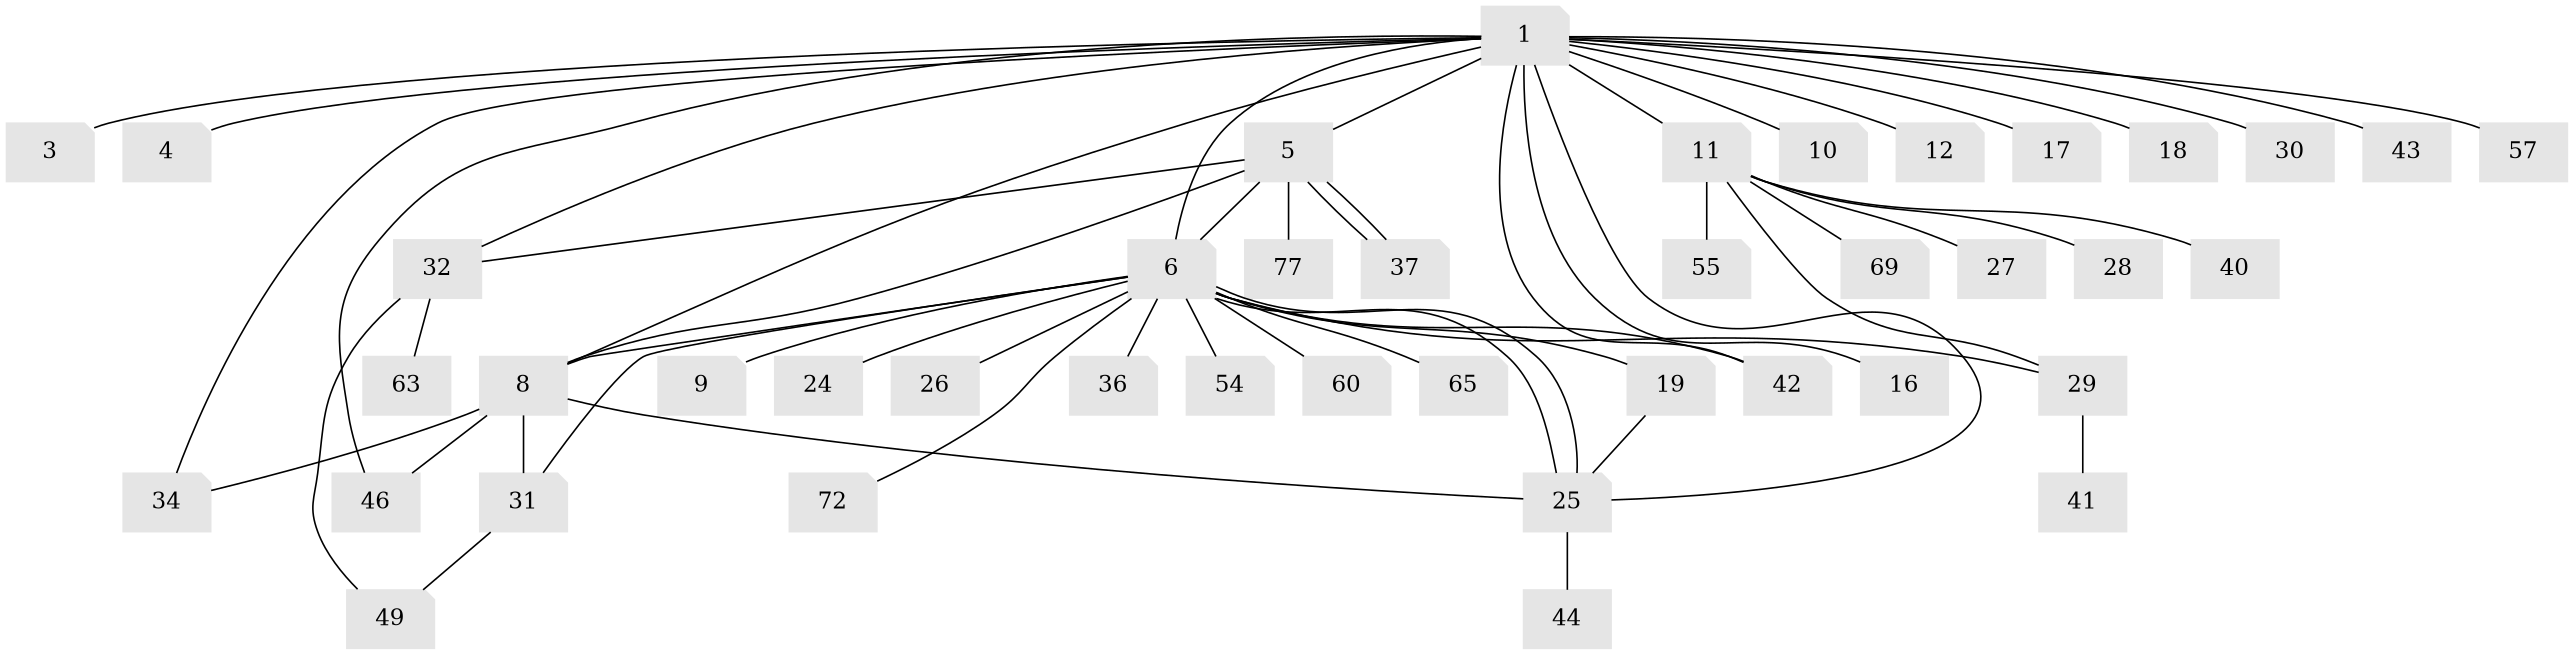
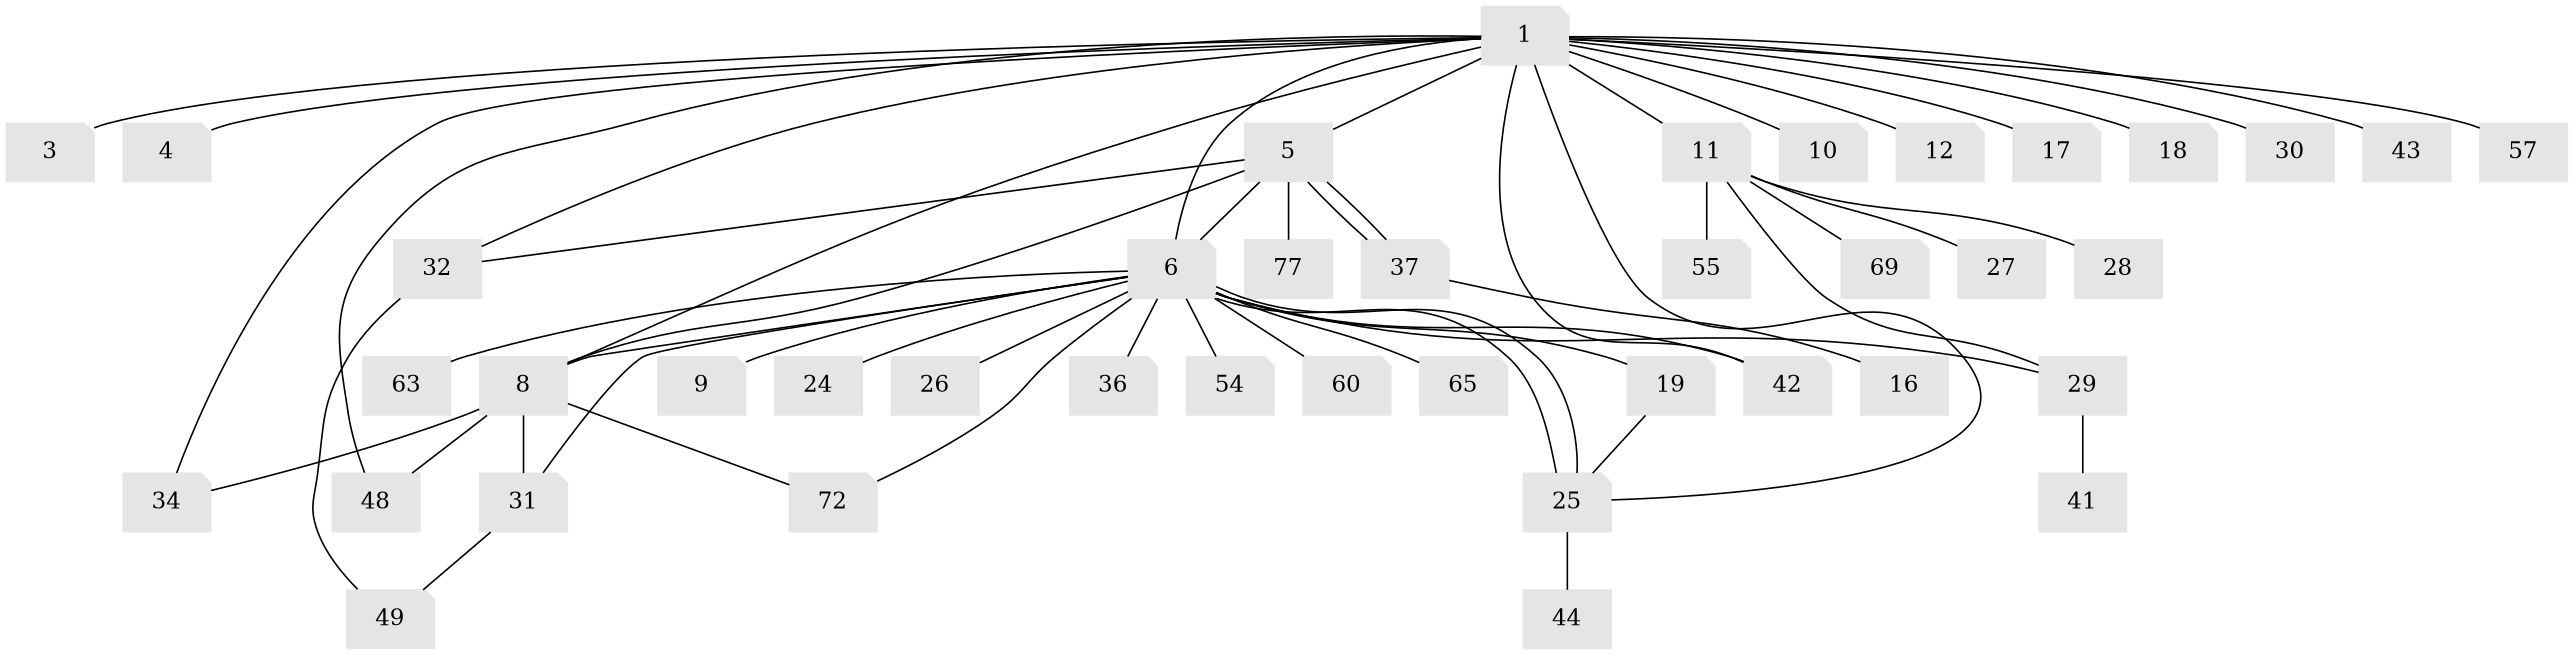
node "40": removed
edge "1" -- "16": now "37" -- "16"
edge "32" -- "63": now "6" -- "63"
edge "8" -- "25": now "8" -- "72"
node "46": label "46" -> "48"
